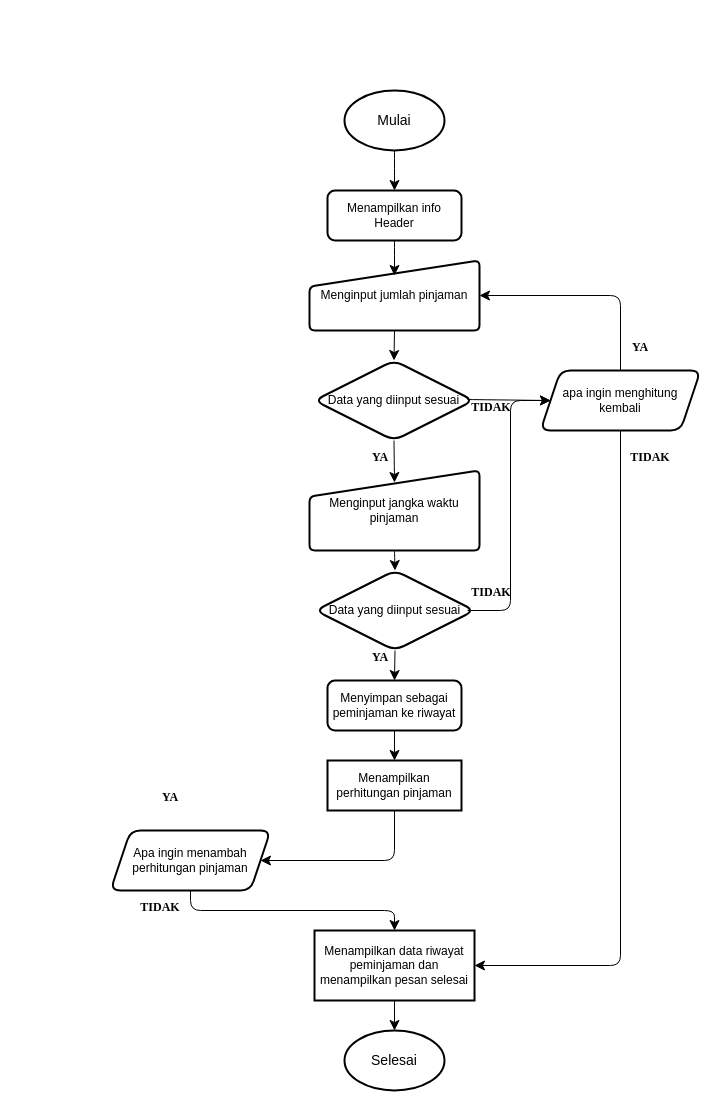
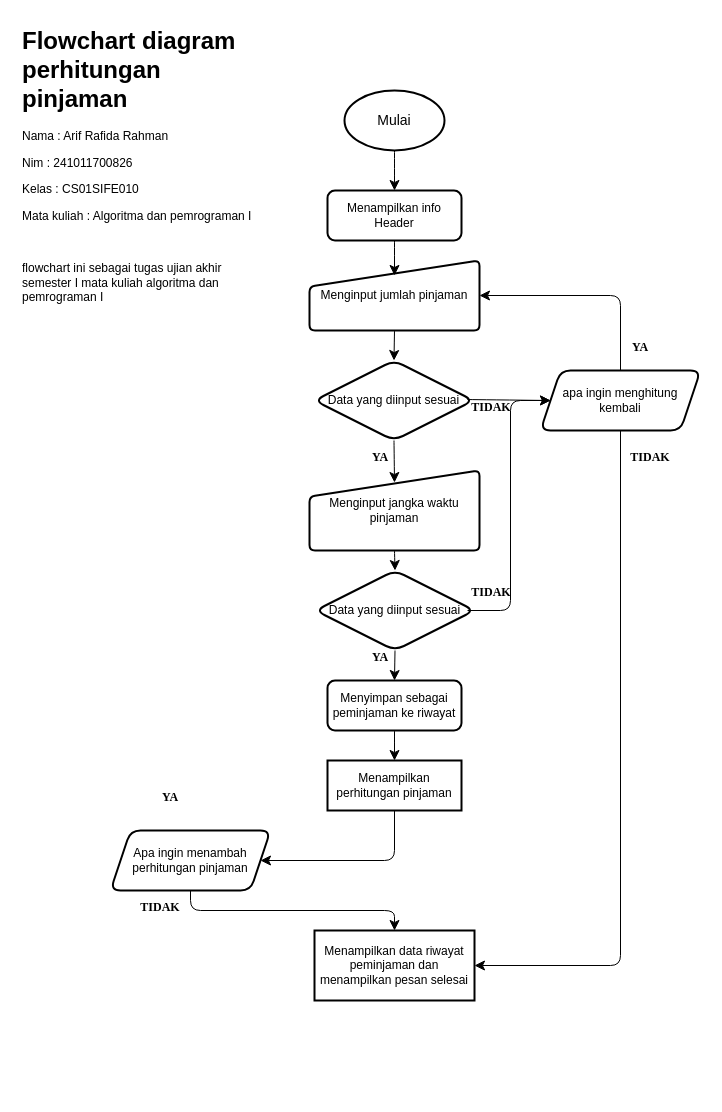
node "Flowchart diagram perhitungan pinjamanNama : Arif Rafida Rahman Nim : 241011700826 Kelas : CS01SIFE010 Mata kuliah : Algoritma dan pemrograman I flowchart ini sebagai tugas ujian akhir semester I mata kuliah algoritma dan pemrograman I": added
edge "Menampilkan data riwayat peminjaman dan menampilkan pesan selesai" -> "Selesai": removed
node "Selesai": removed
